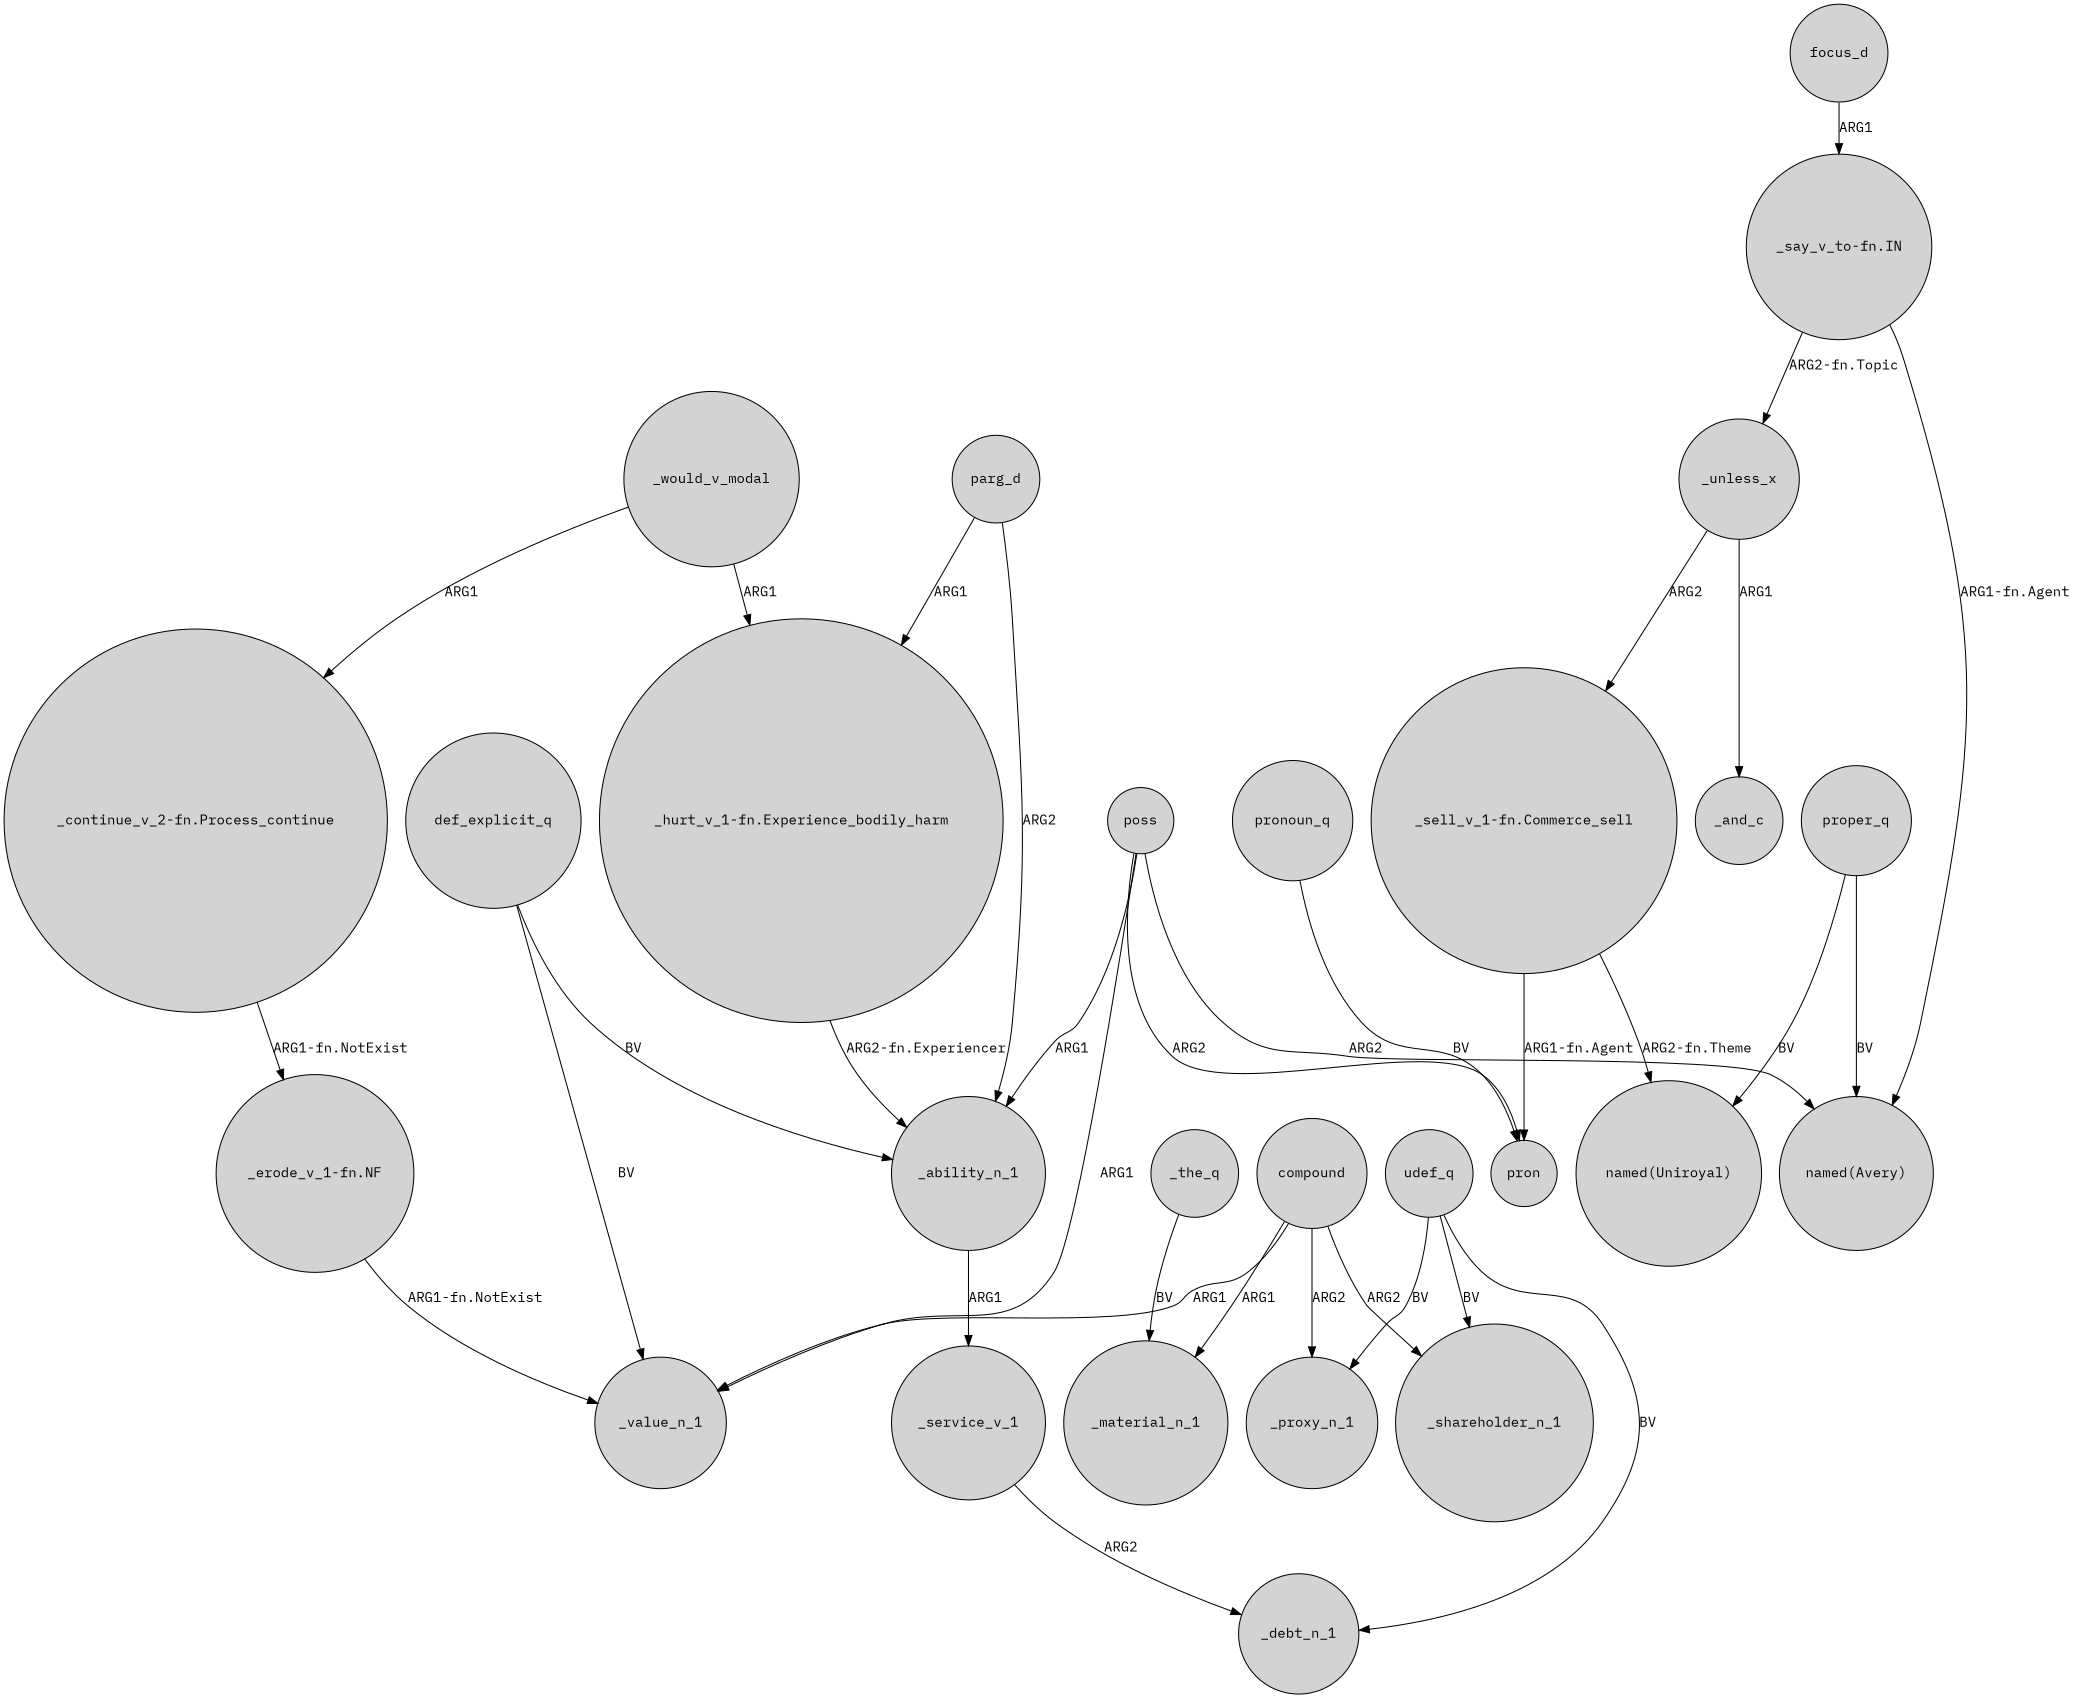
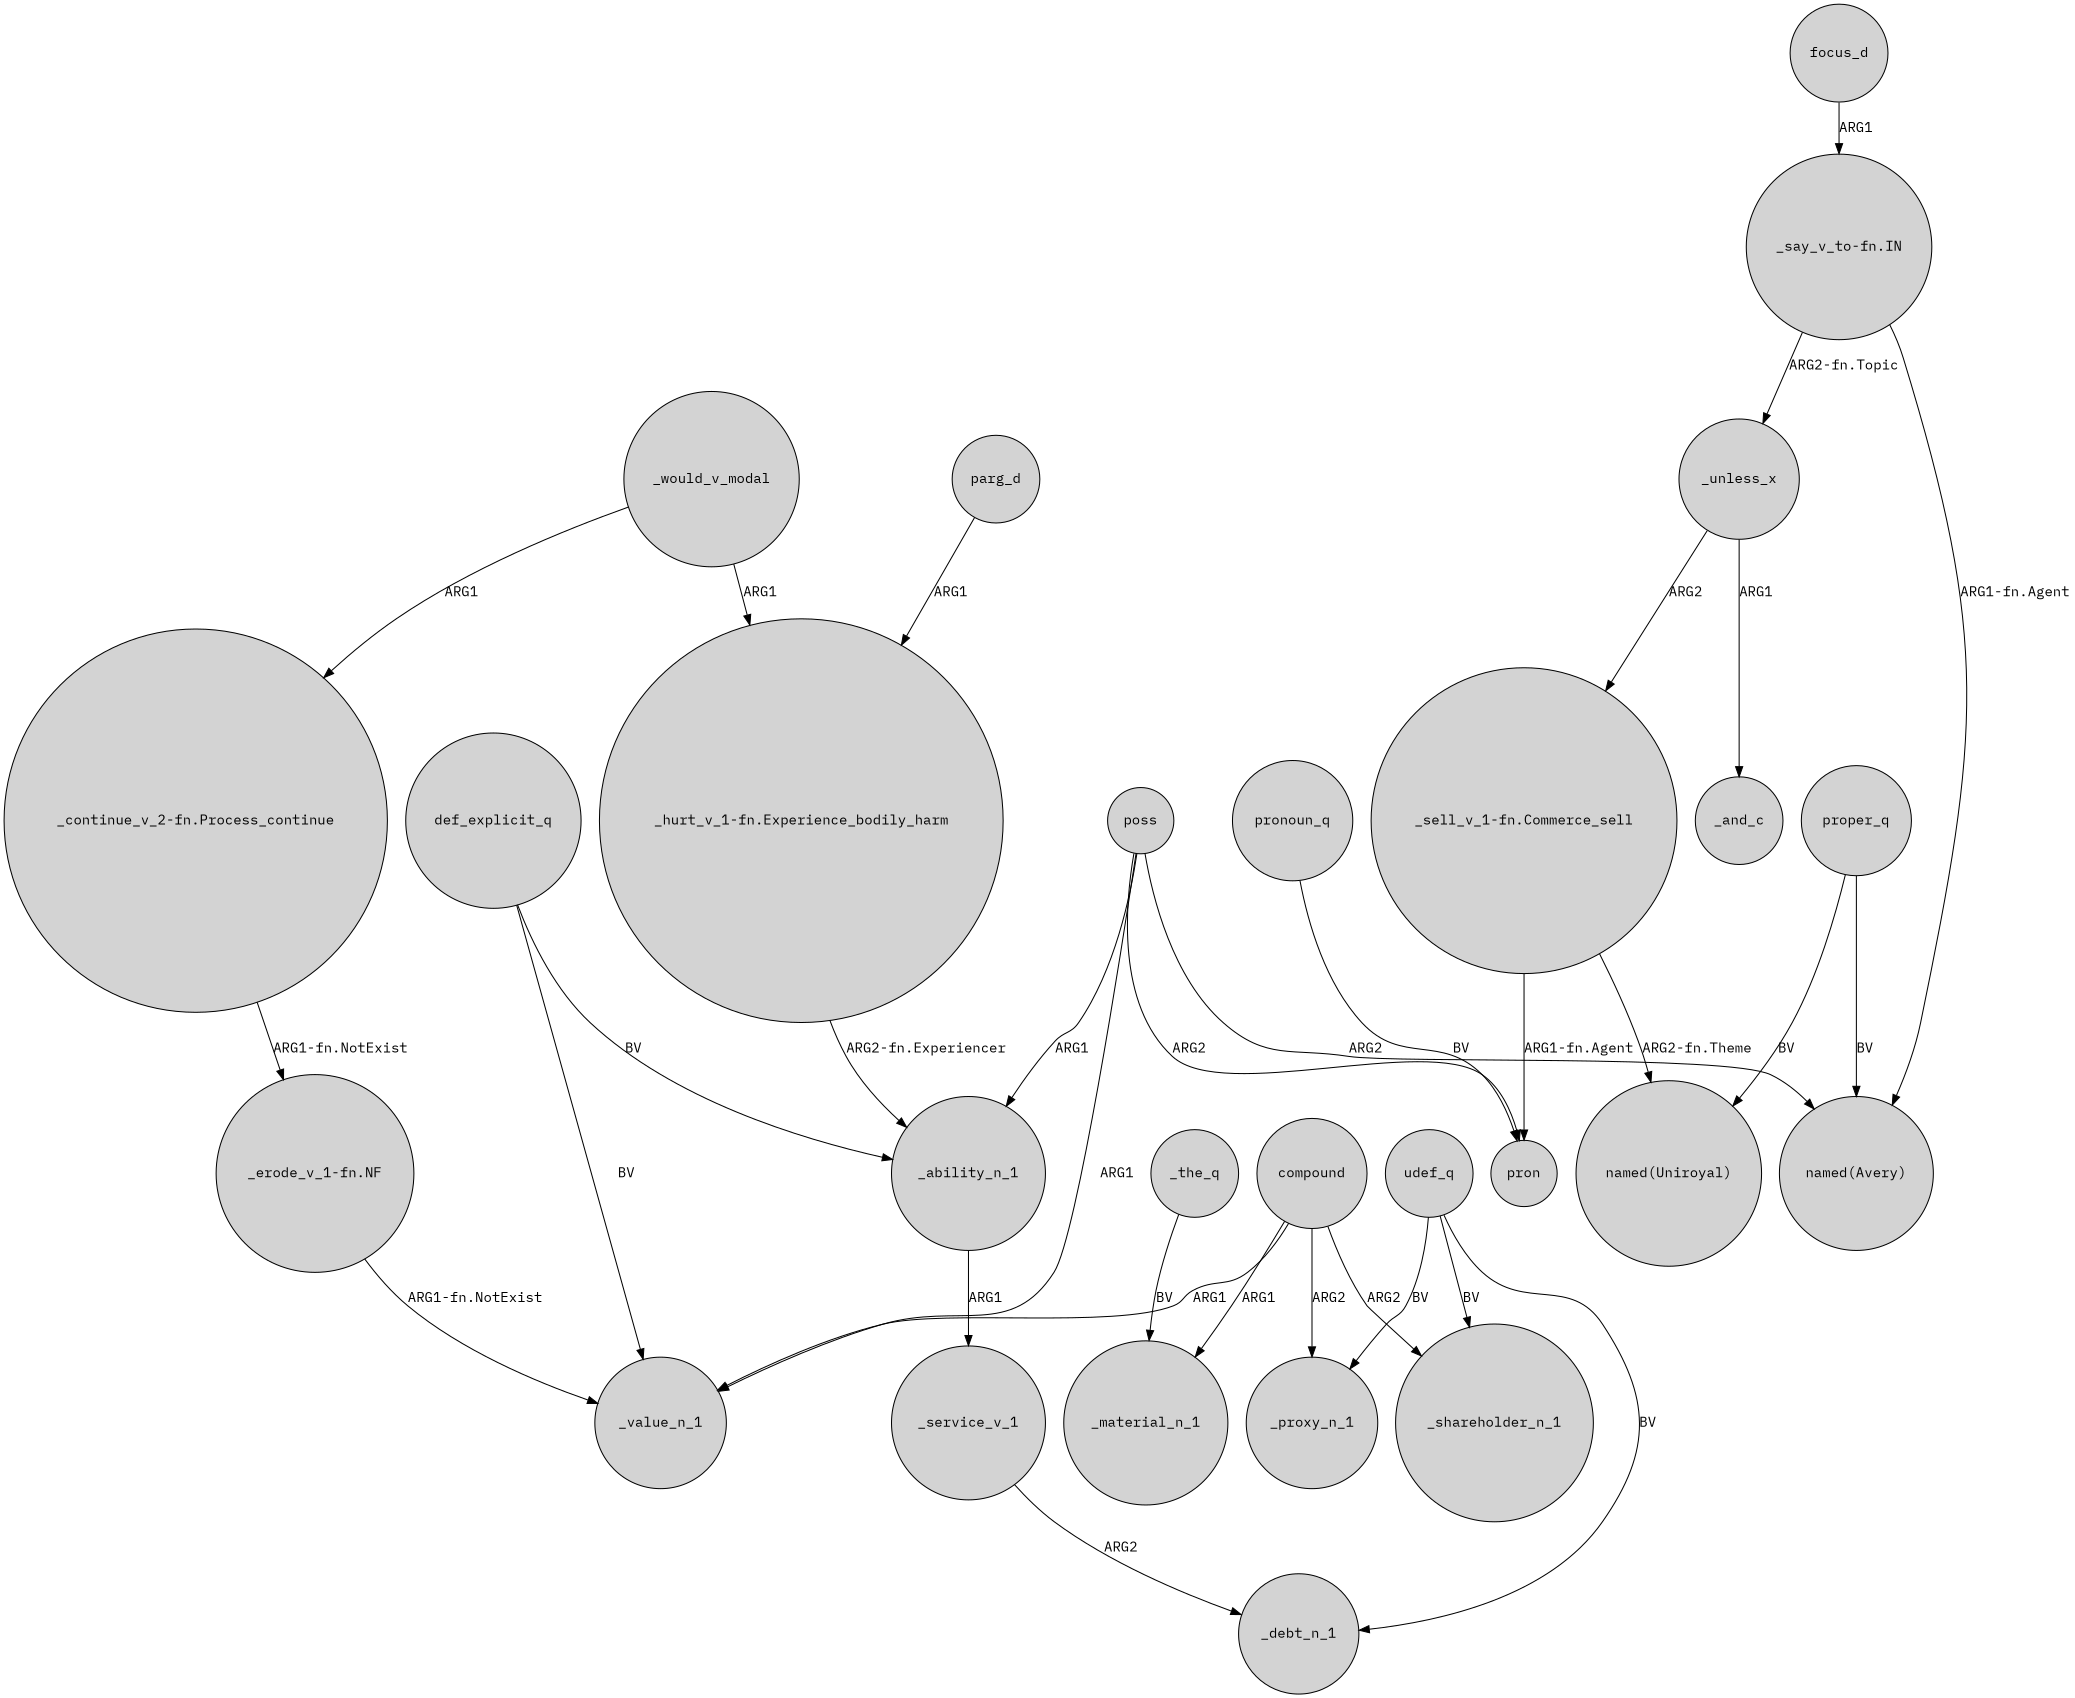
edge "parg_d" -> "_ability_n_1": removed, label "ARG2"
